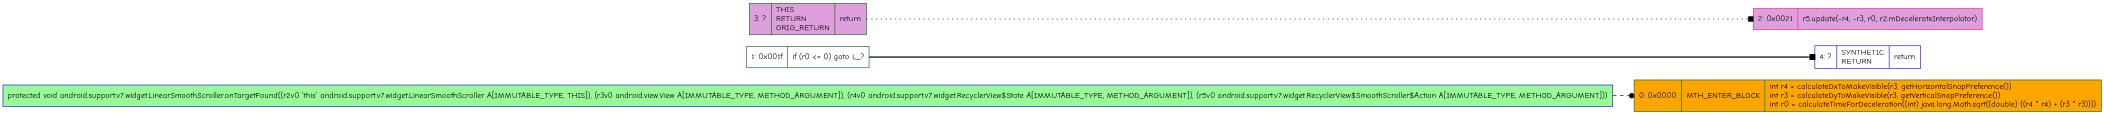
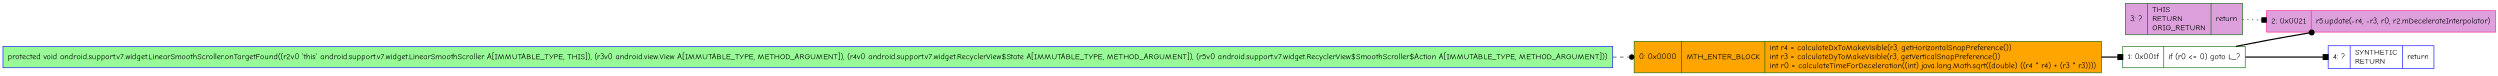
edge "1: 0x001f" -> "2: 0x0021": added
edge "0: 0x0000" -> "1: 0x001f": added
